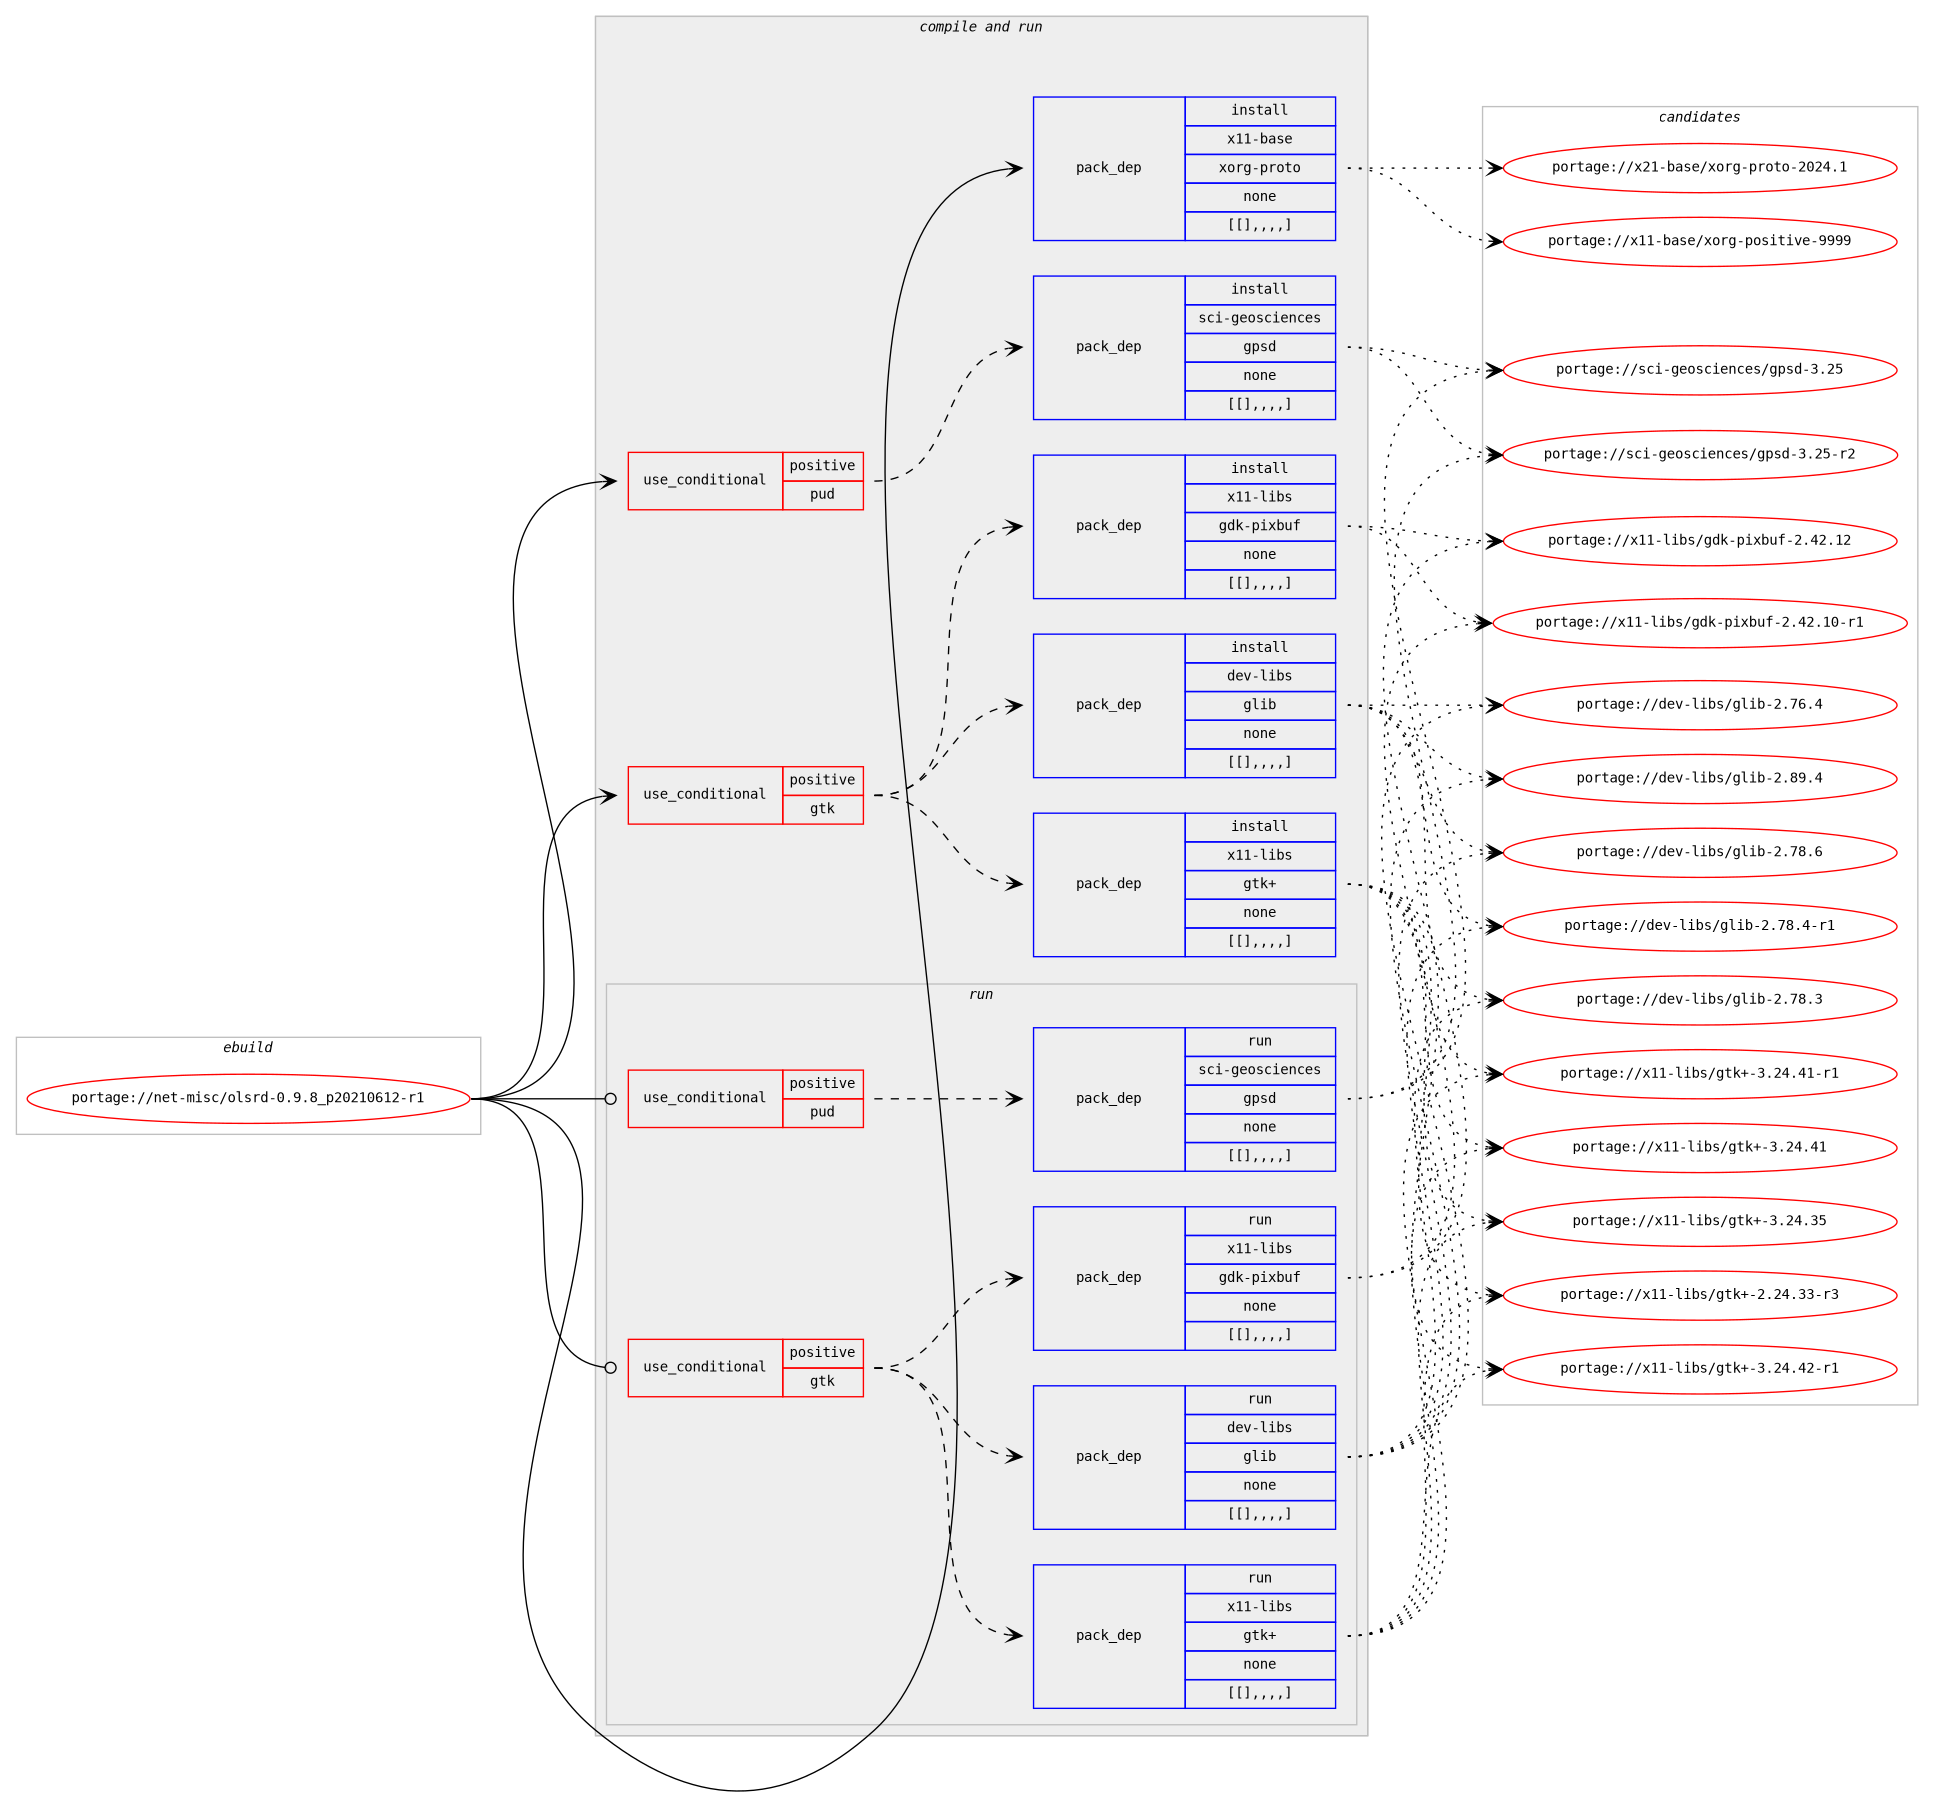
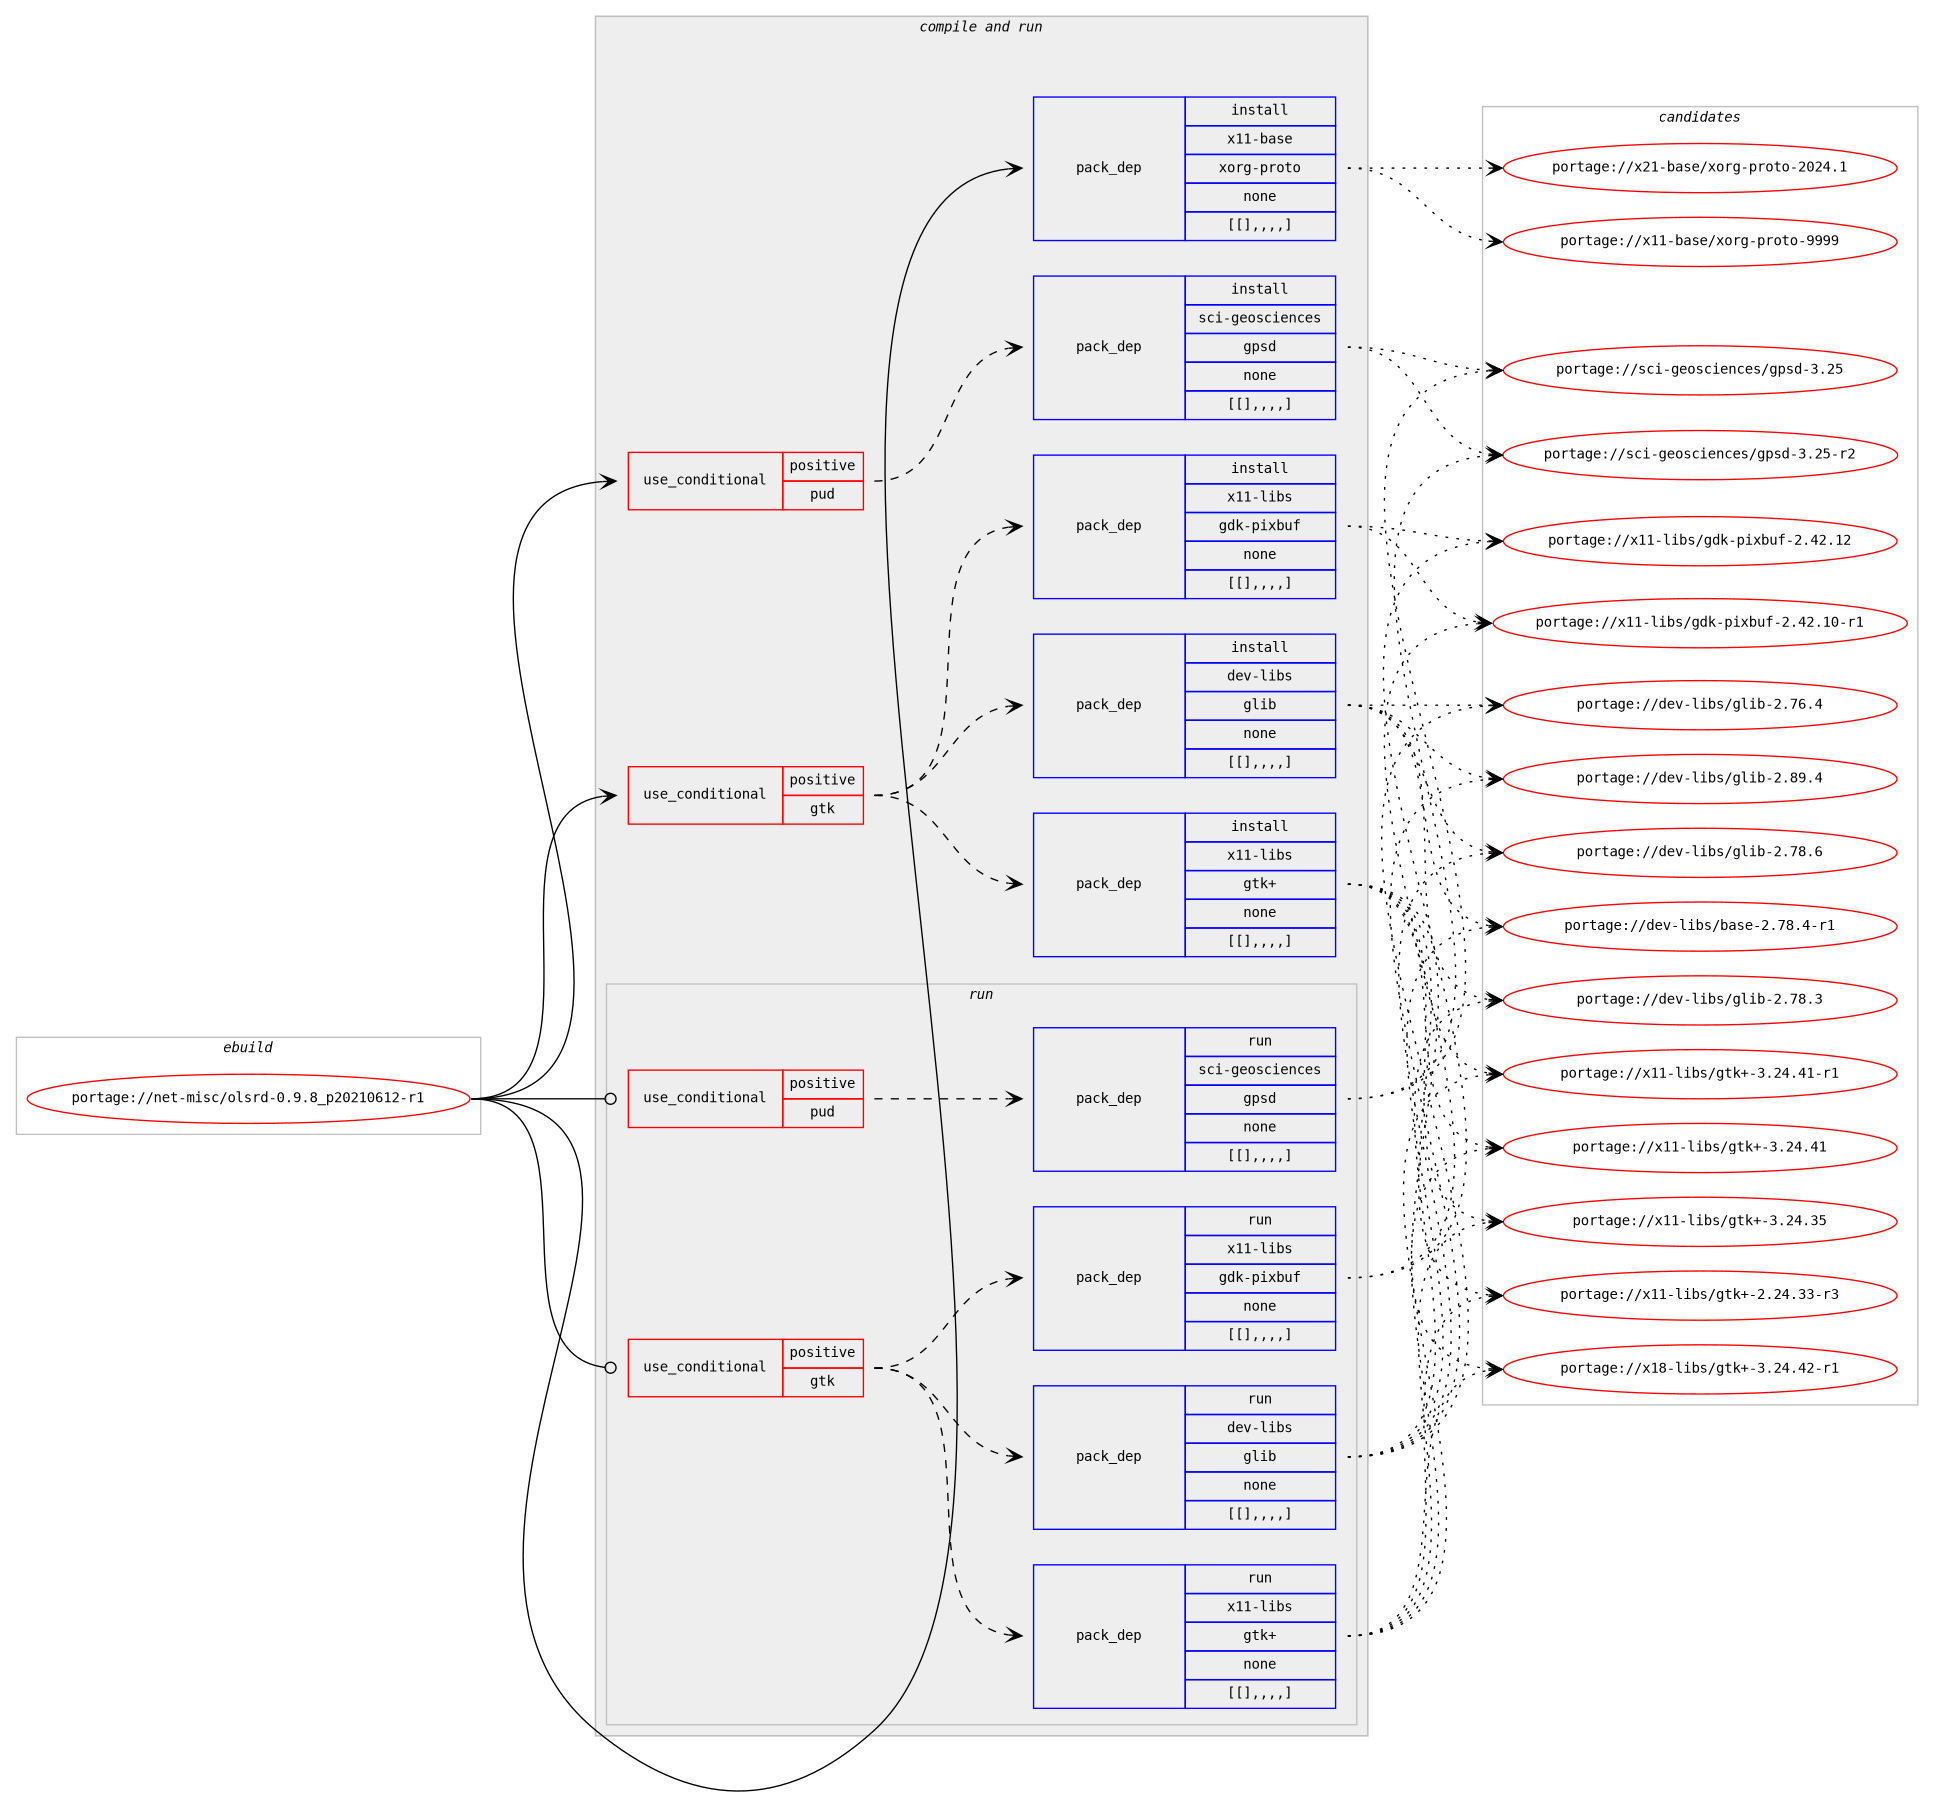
node "portage://x11-base/xorg-positive-9999": label "portage://x11-base/xorg-positive-9999" -> "portage://x11-base/xorg-proto-9999"
node "portage://dev-libs/glib-2.78.4-r1": label "portage://dev-libs/glib-2.78.4-r1" -> "portage://dev-libs/base-2.78.4-r1"
node "portage://x11-libs/gtk+-3.24.42-r1": label "portage://x11-libs/gtk+-3.24.42-r1" -> "portage://x18-libs/gtk+-3.24.42-r1"
